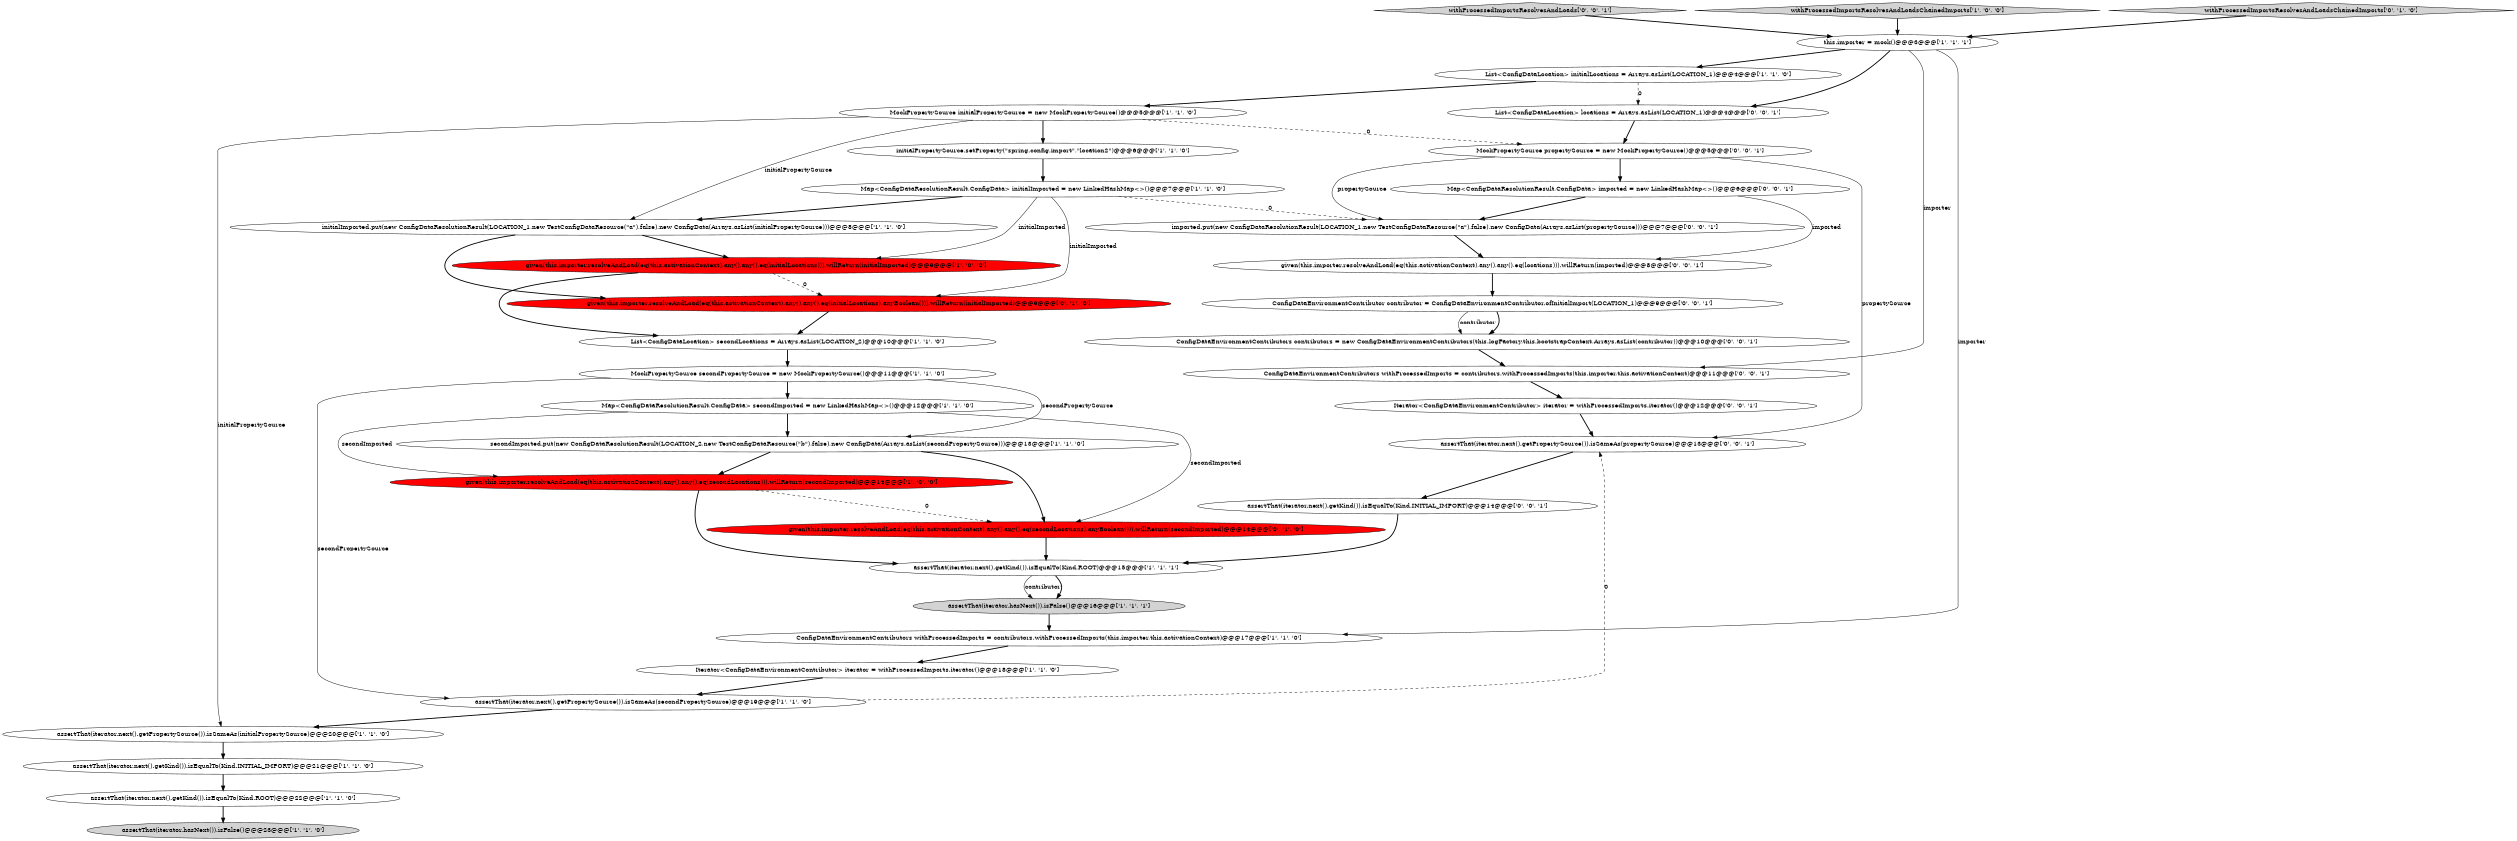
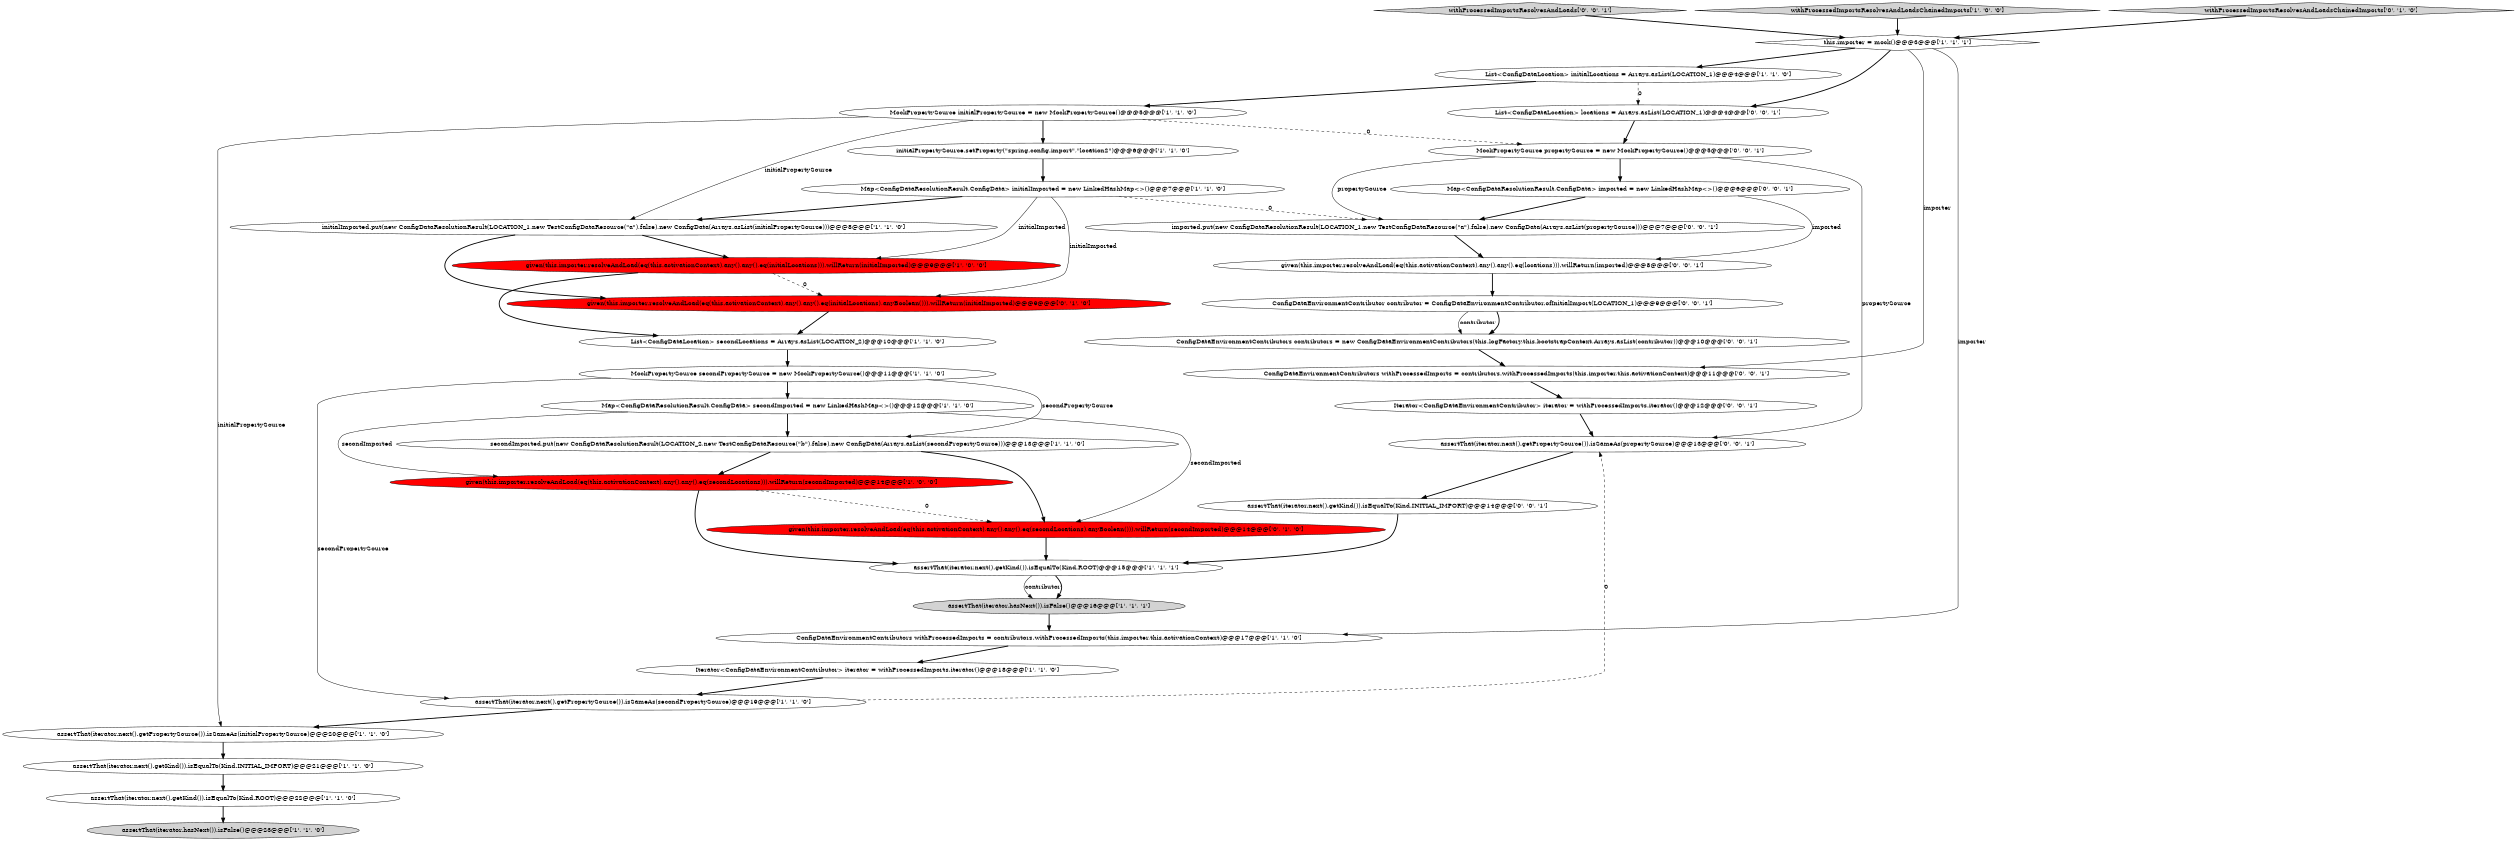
node "this.importer = mock()@@@3@@@['1', '1', '1']": shape ellipse -> diamond
